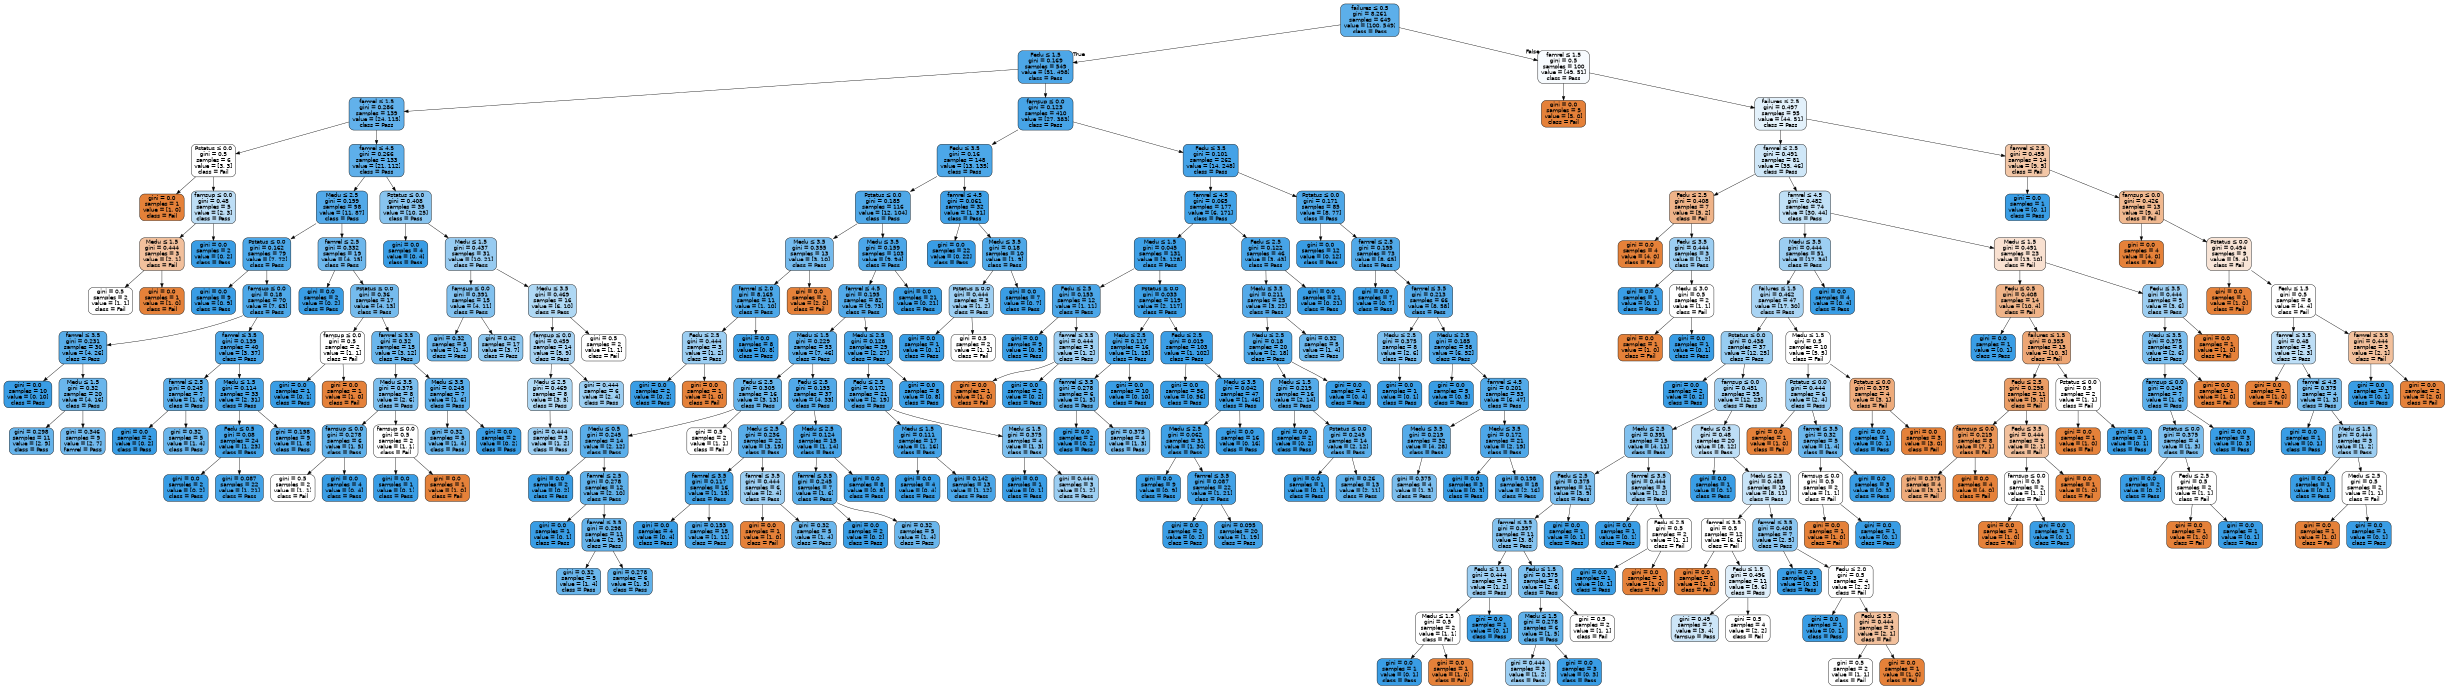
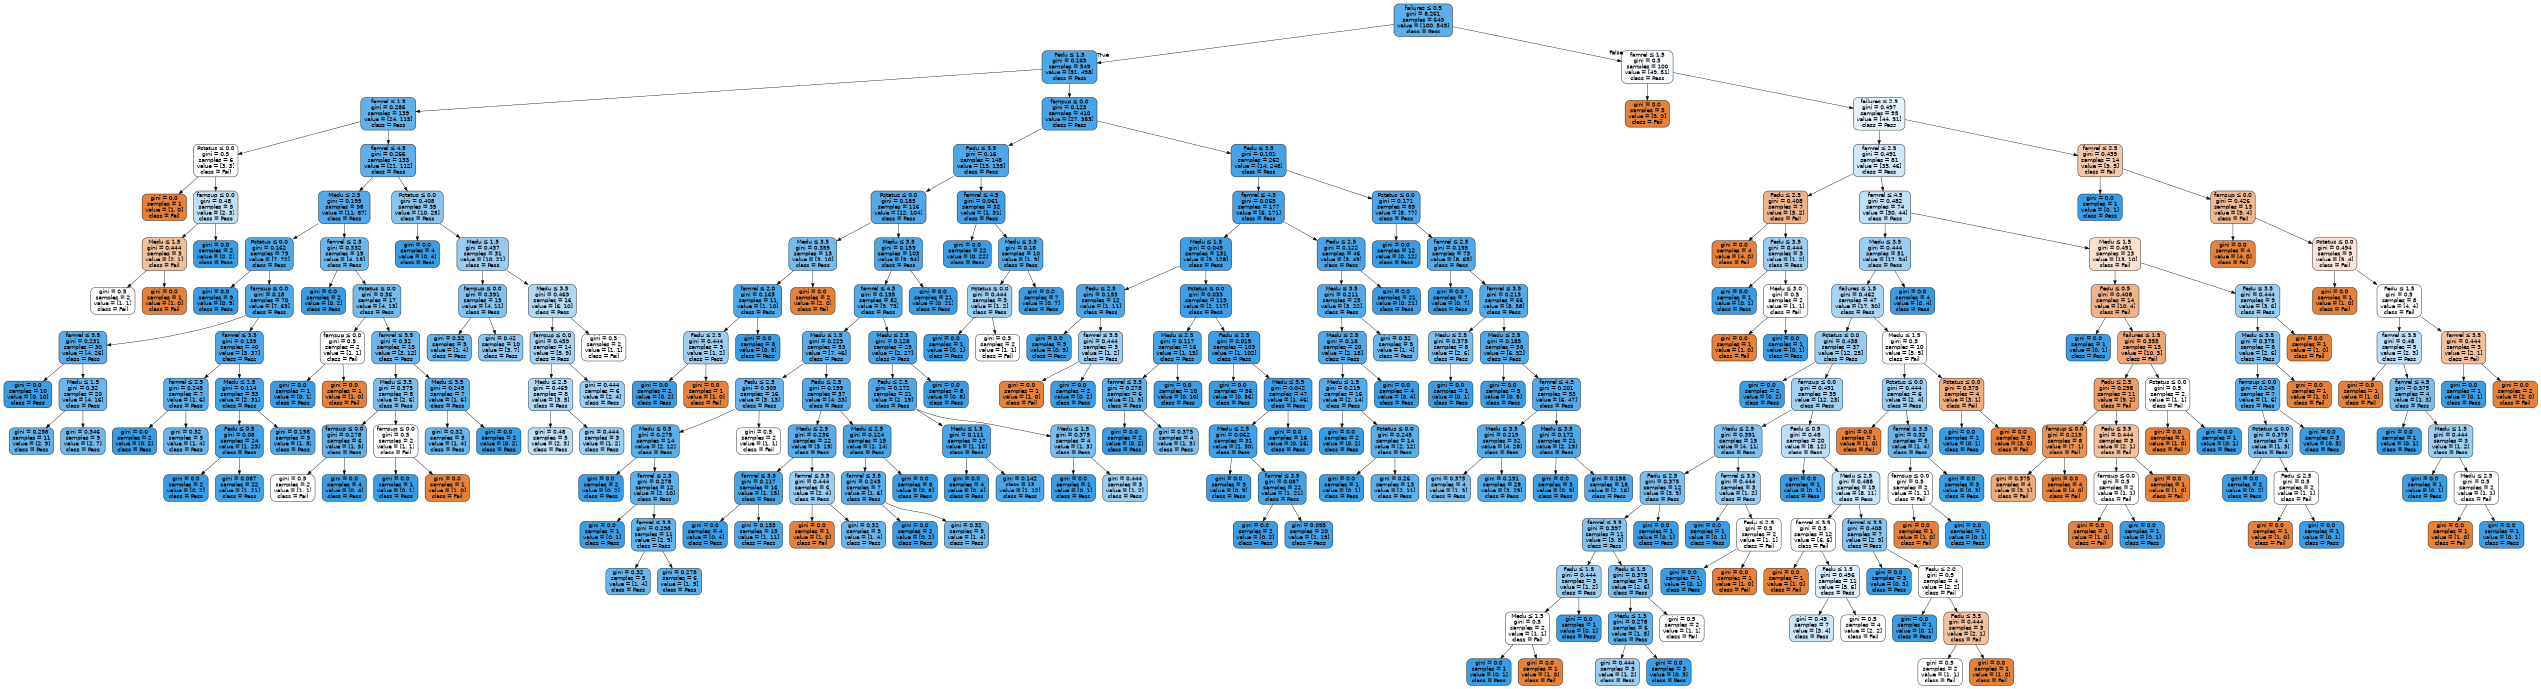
node "famrel ≤ 2.0": text "gini = 8.165" -> "gini = 0.165"
node "gini = 0.42": text "samples = 17" -> "samples = 10"
node "Medu ≤ 0.5": text "gini = 0.245" -> "gini = 0.275"
node "gini = 0.48": added
node "gini = 0.346": text "famrel = Pass" -> "class = Pass"
node "gini = 0.142": text "samples = 13" -> "class = 13"
node "gini = 0.191": added
node "gini = 0.49": text "famsup = Pass" -> "class = Pass"
